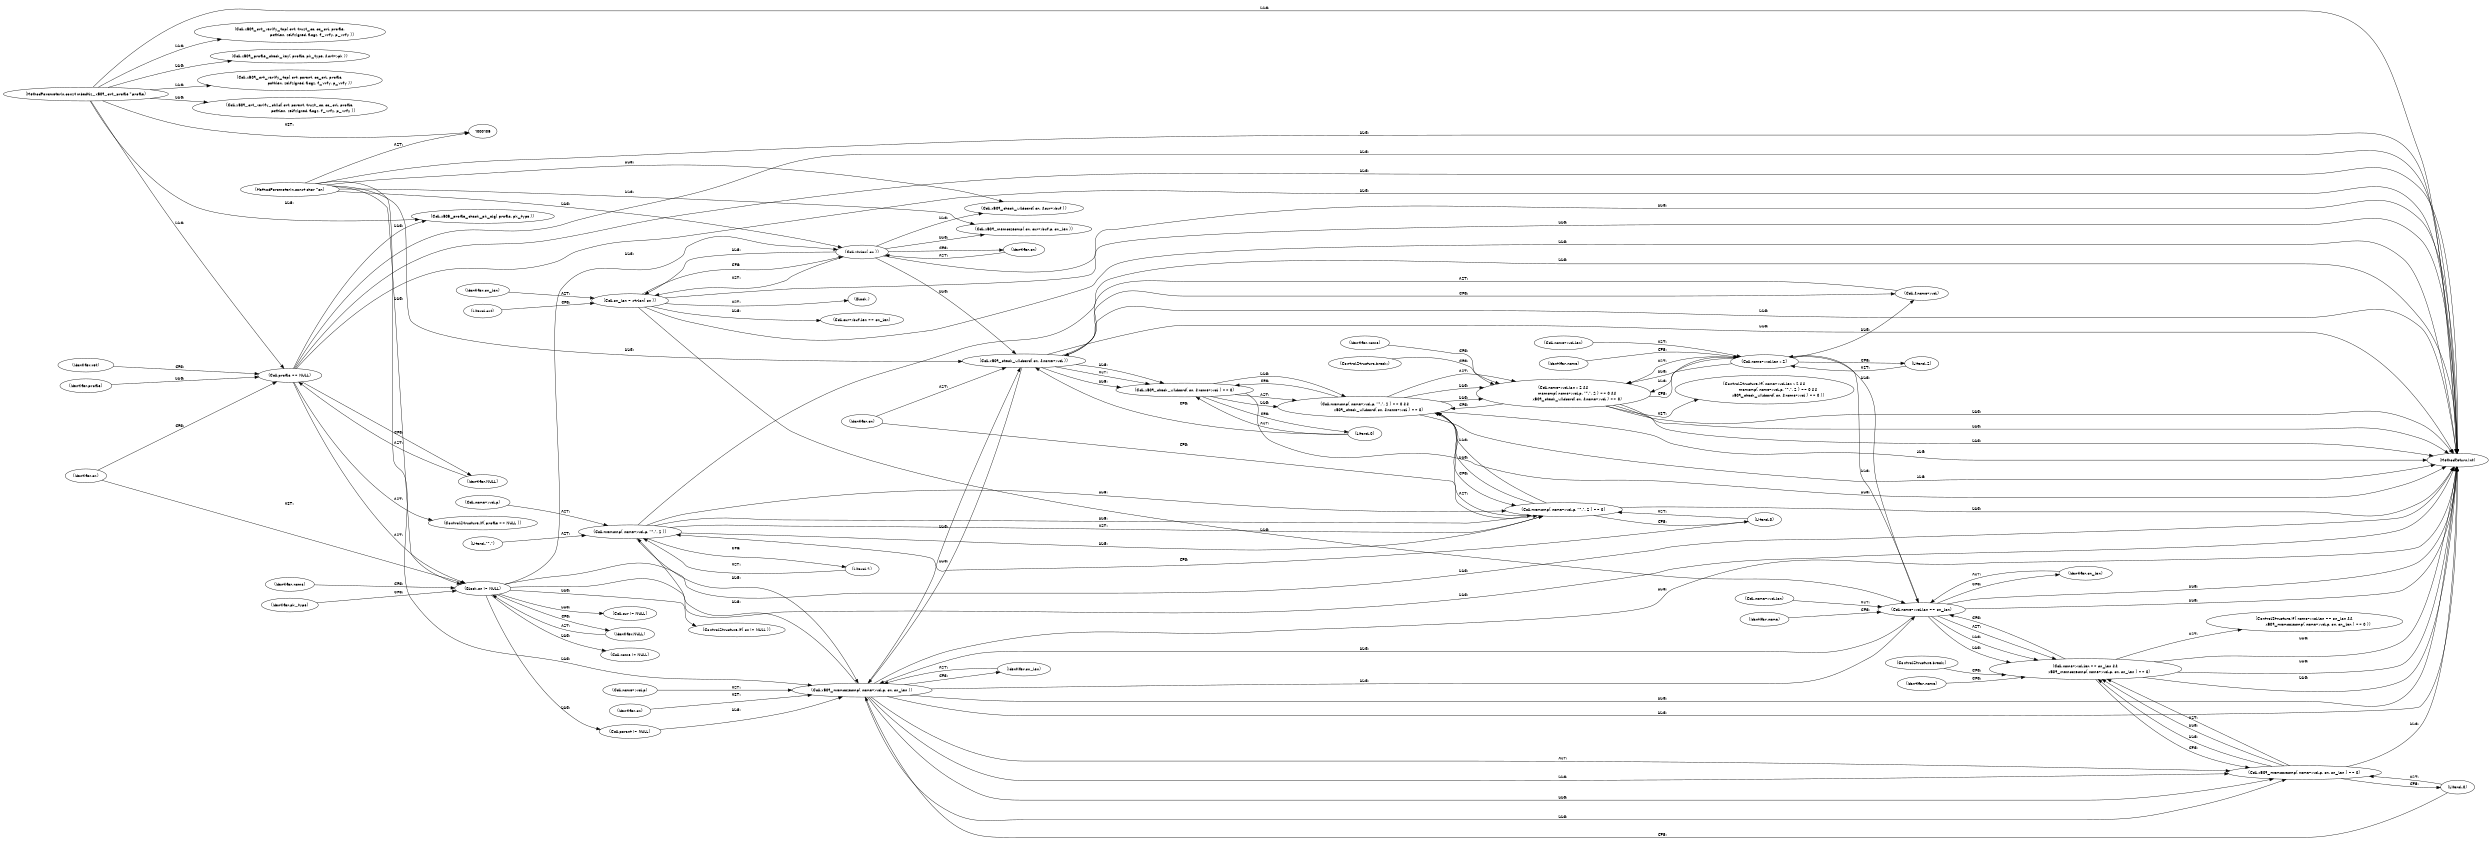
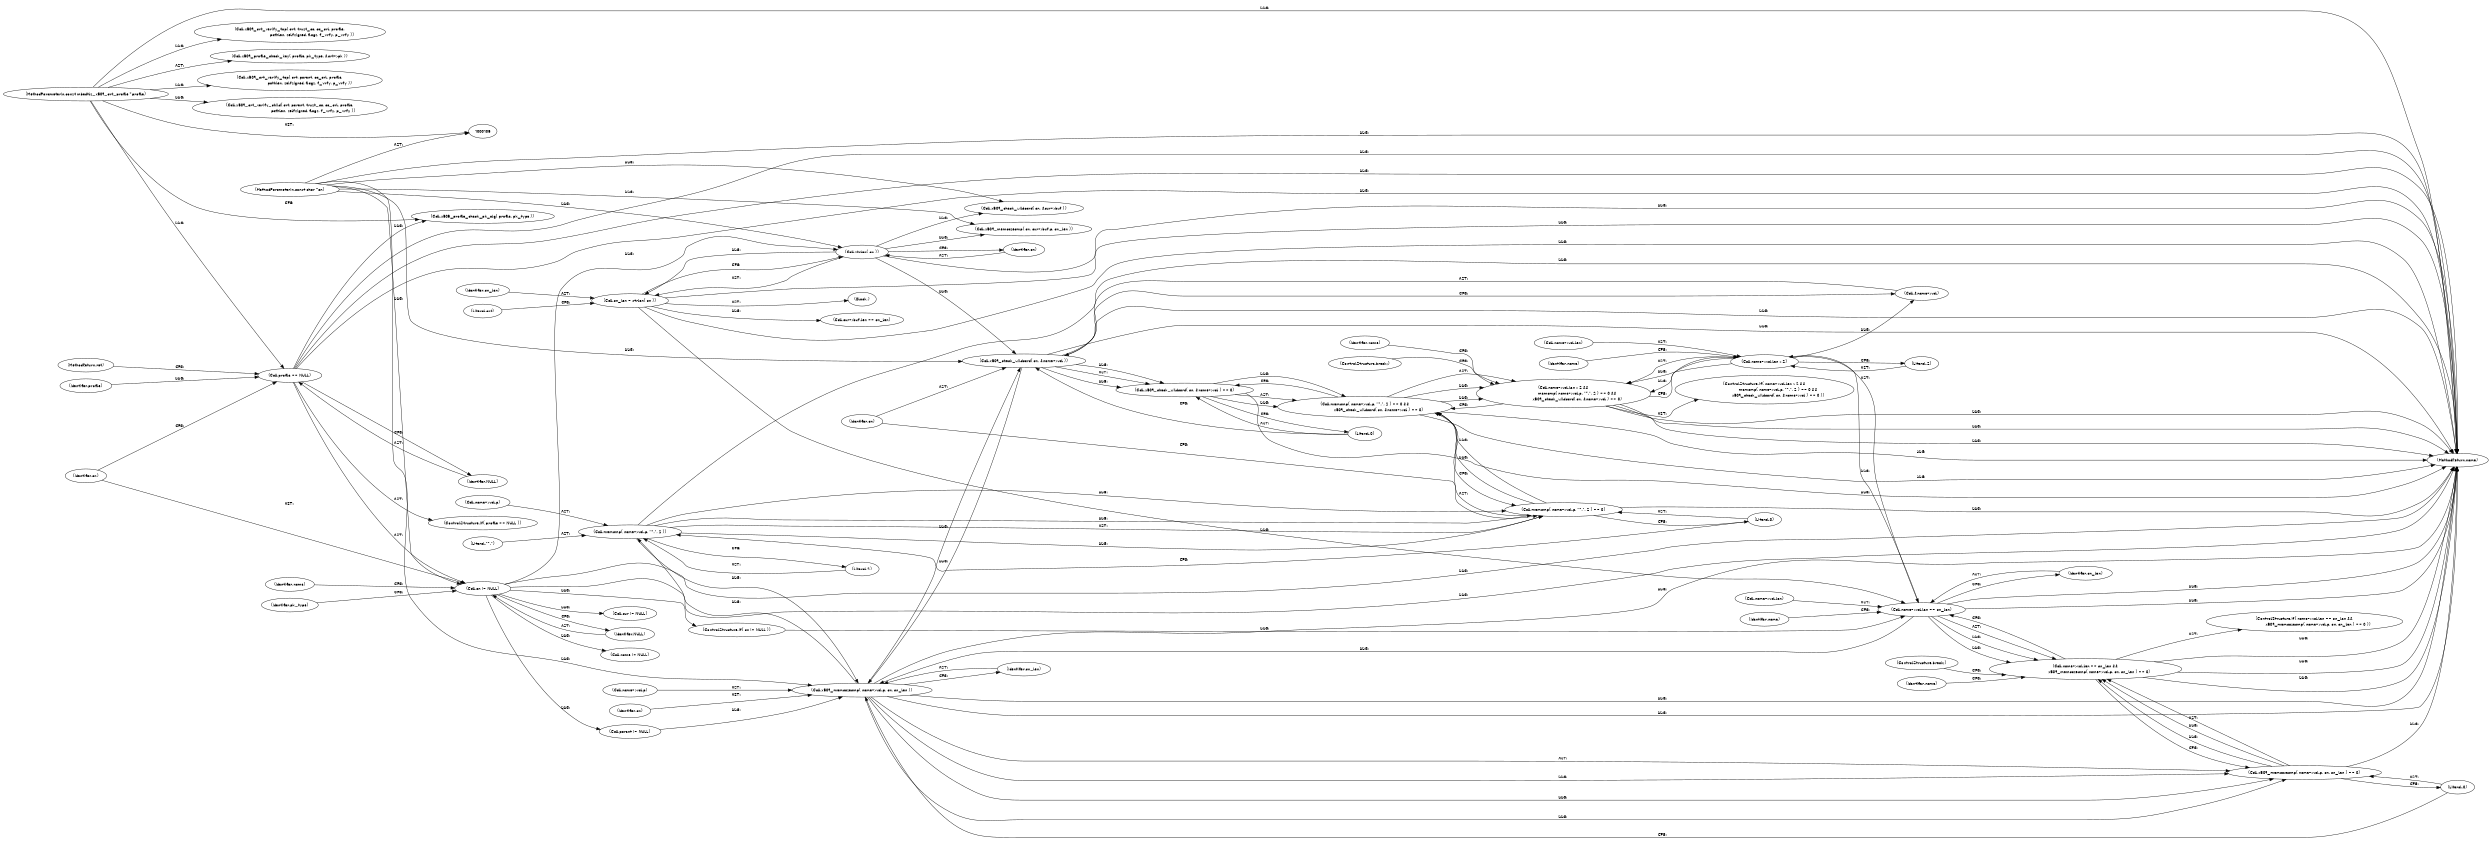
edge "(MethodParameterIn,const mbedtls_x509_crt_profile *profile)" -> "(Call,x509_profile_check_key( profile, pk_type, &crt->pk ))": label "DDG: " -> "AST: "
edge "(MethodParameterIn,const mbedtls_x509_crt_profile *profile)" -> "(Call,x505_profile_check_pk_alg( profile, pk_type ))": label "DDG: " -> "CFG: "
node "(Identifier,ret)": label "(Identifier,ret)" -> "(MethodReturn,ret)"
edge "(Call,name->val.len > 2)" -> "(Call,name->val.len == cn_len)": label "DDG: " -> "AST: "
node "(MethodReturn,int)": label "(MethodReturn,int)" -> "(MethodReturn,name)"
node "(Block,cn != NULL)": label "(Block,cn != NULL)" -> "(Call,cn != NULL)"
edge "(Call,x509_memcasecmp( name->val.p, cn, cn_len ))" -> "(Call,name->val.len == cn_len)": now "(ControlStructure,if( cn != NULL ))" -> "(Call,name->val.len == cn_len)"
